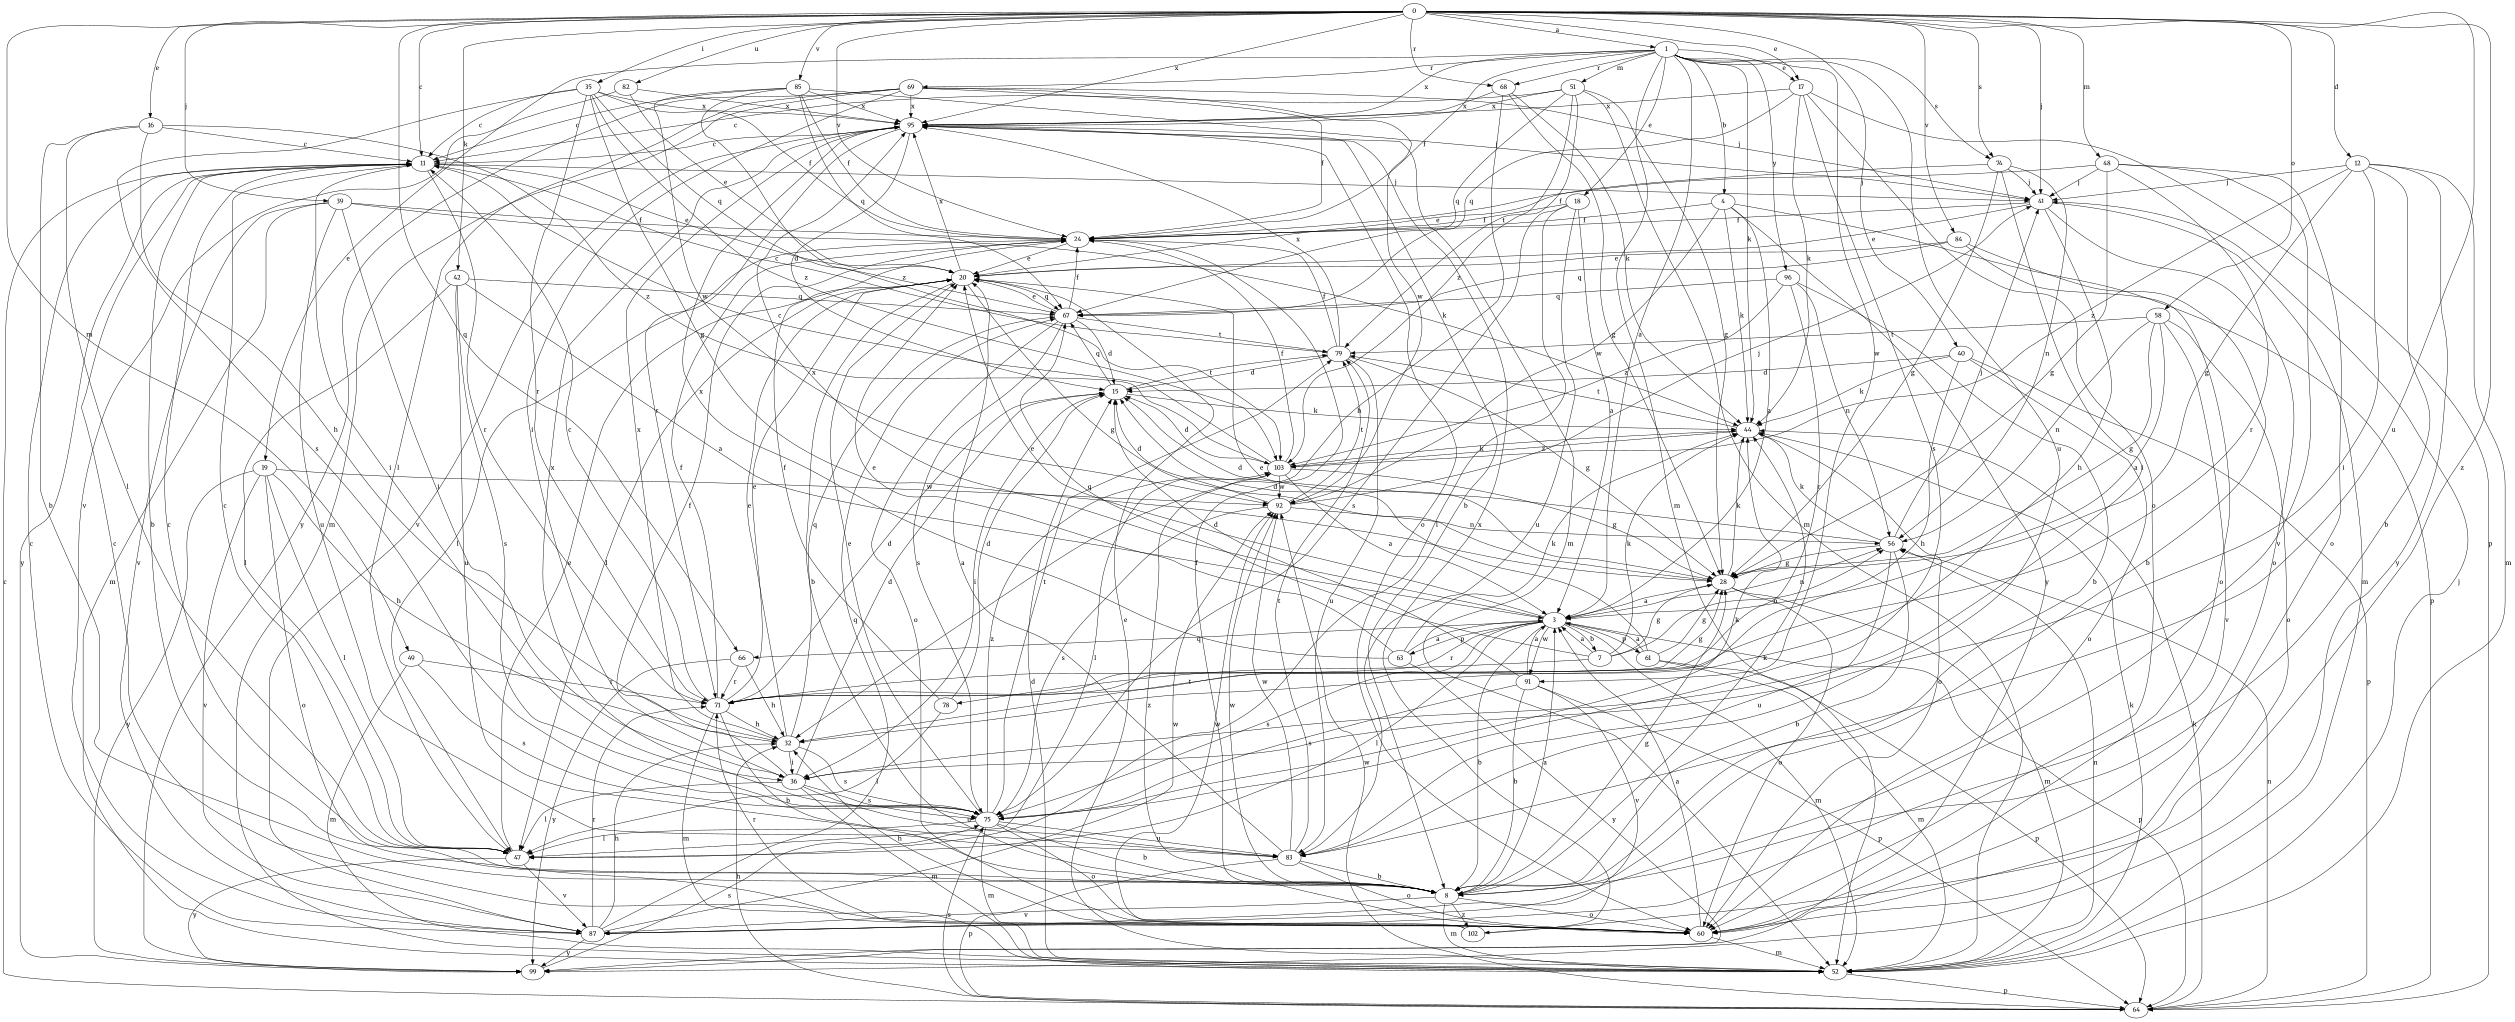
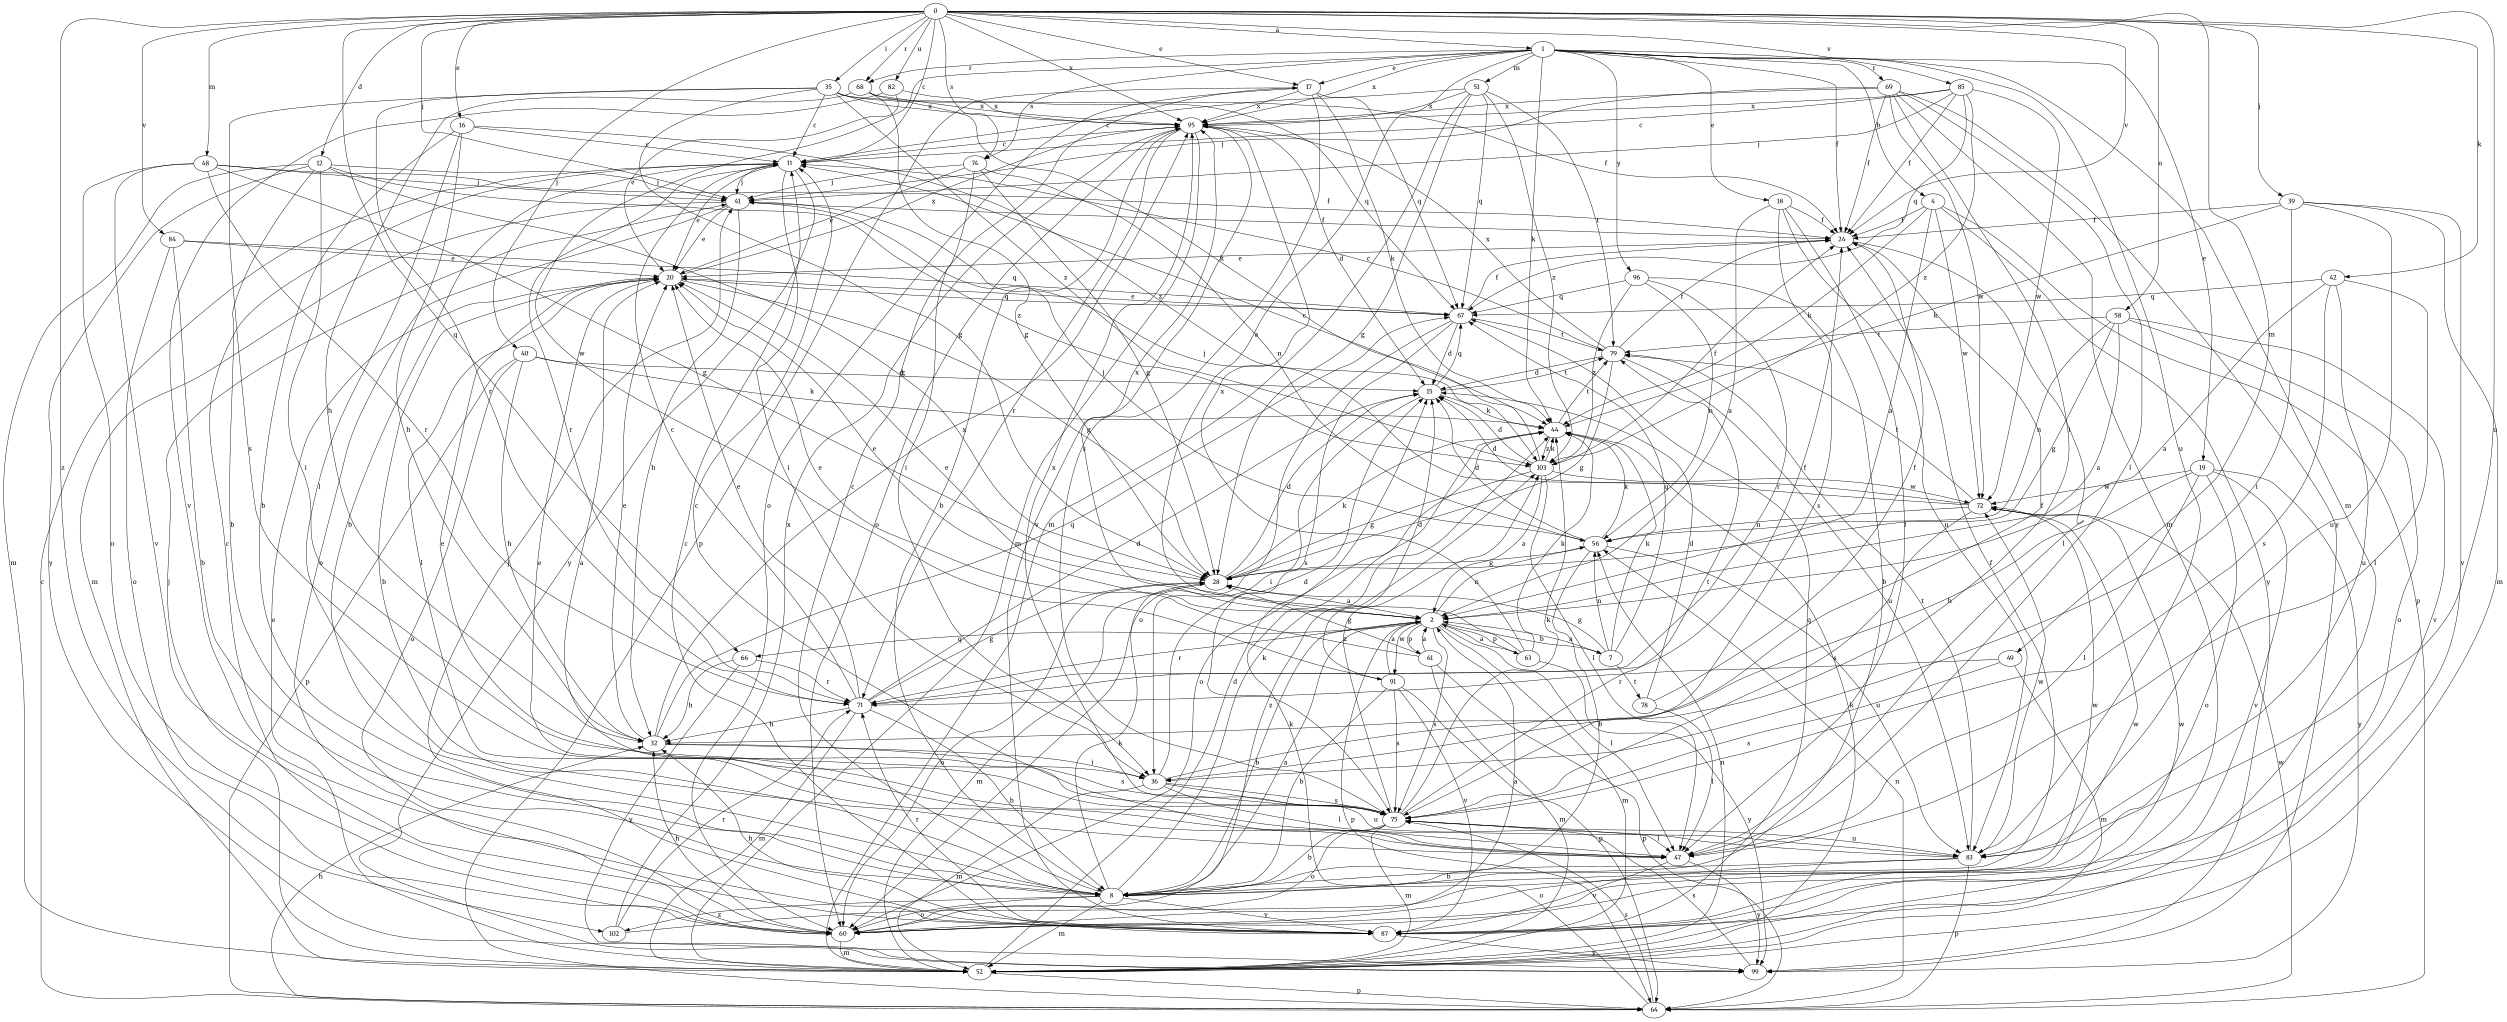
node "92": label "92" -> "72"
node "3": label "3" -> "2"
edge "8" -> "28": label "g" -> "k"
edge "8" -> "11": now "8" -> "17"
edge "87" -> "41": added, label "j"
